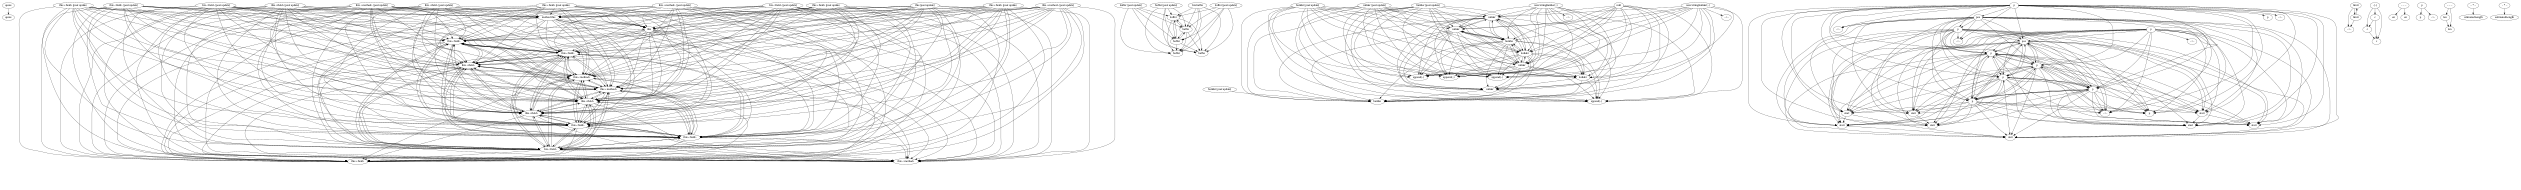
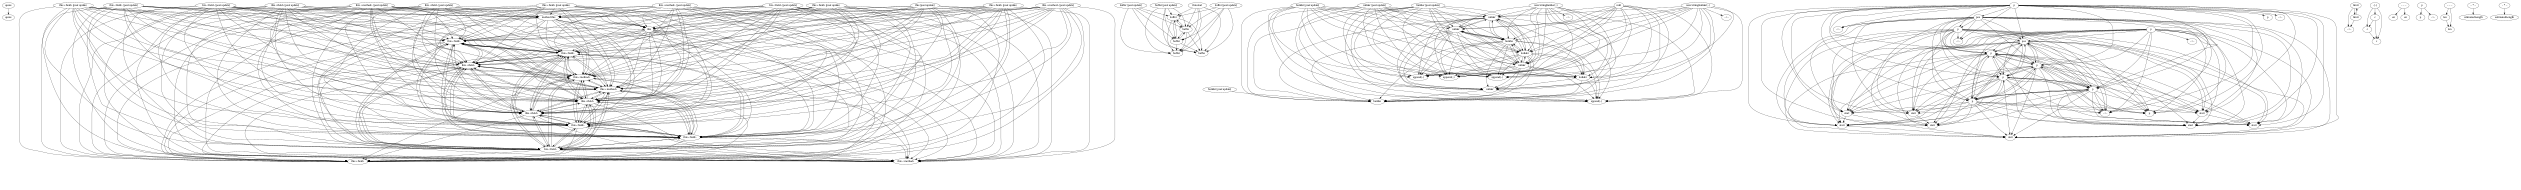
node "this.buffer": label "this.buffer" -> "this.start"
edge "this [post update]" -> "method this": removed
edge "method this" -> "this": removed
